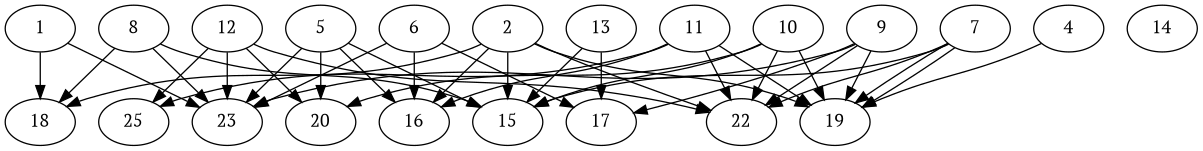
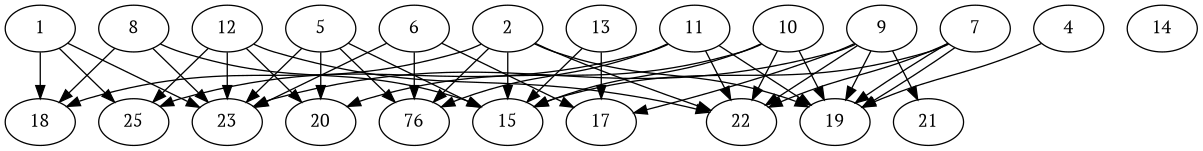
edge "1" -> "25": added
node "16": label "16" -> "76"
node "21": added
